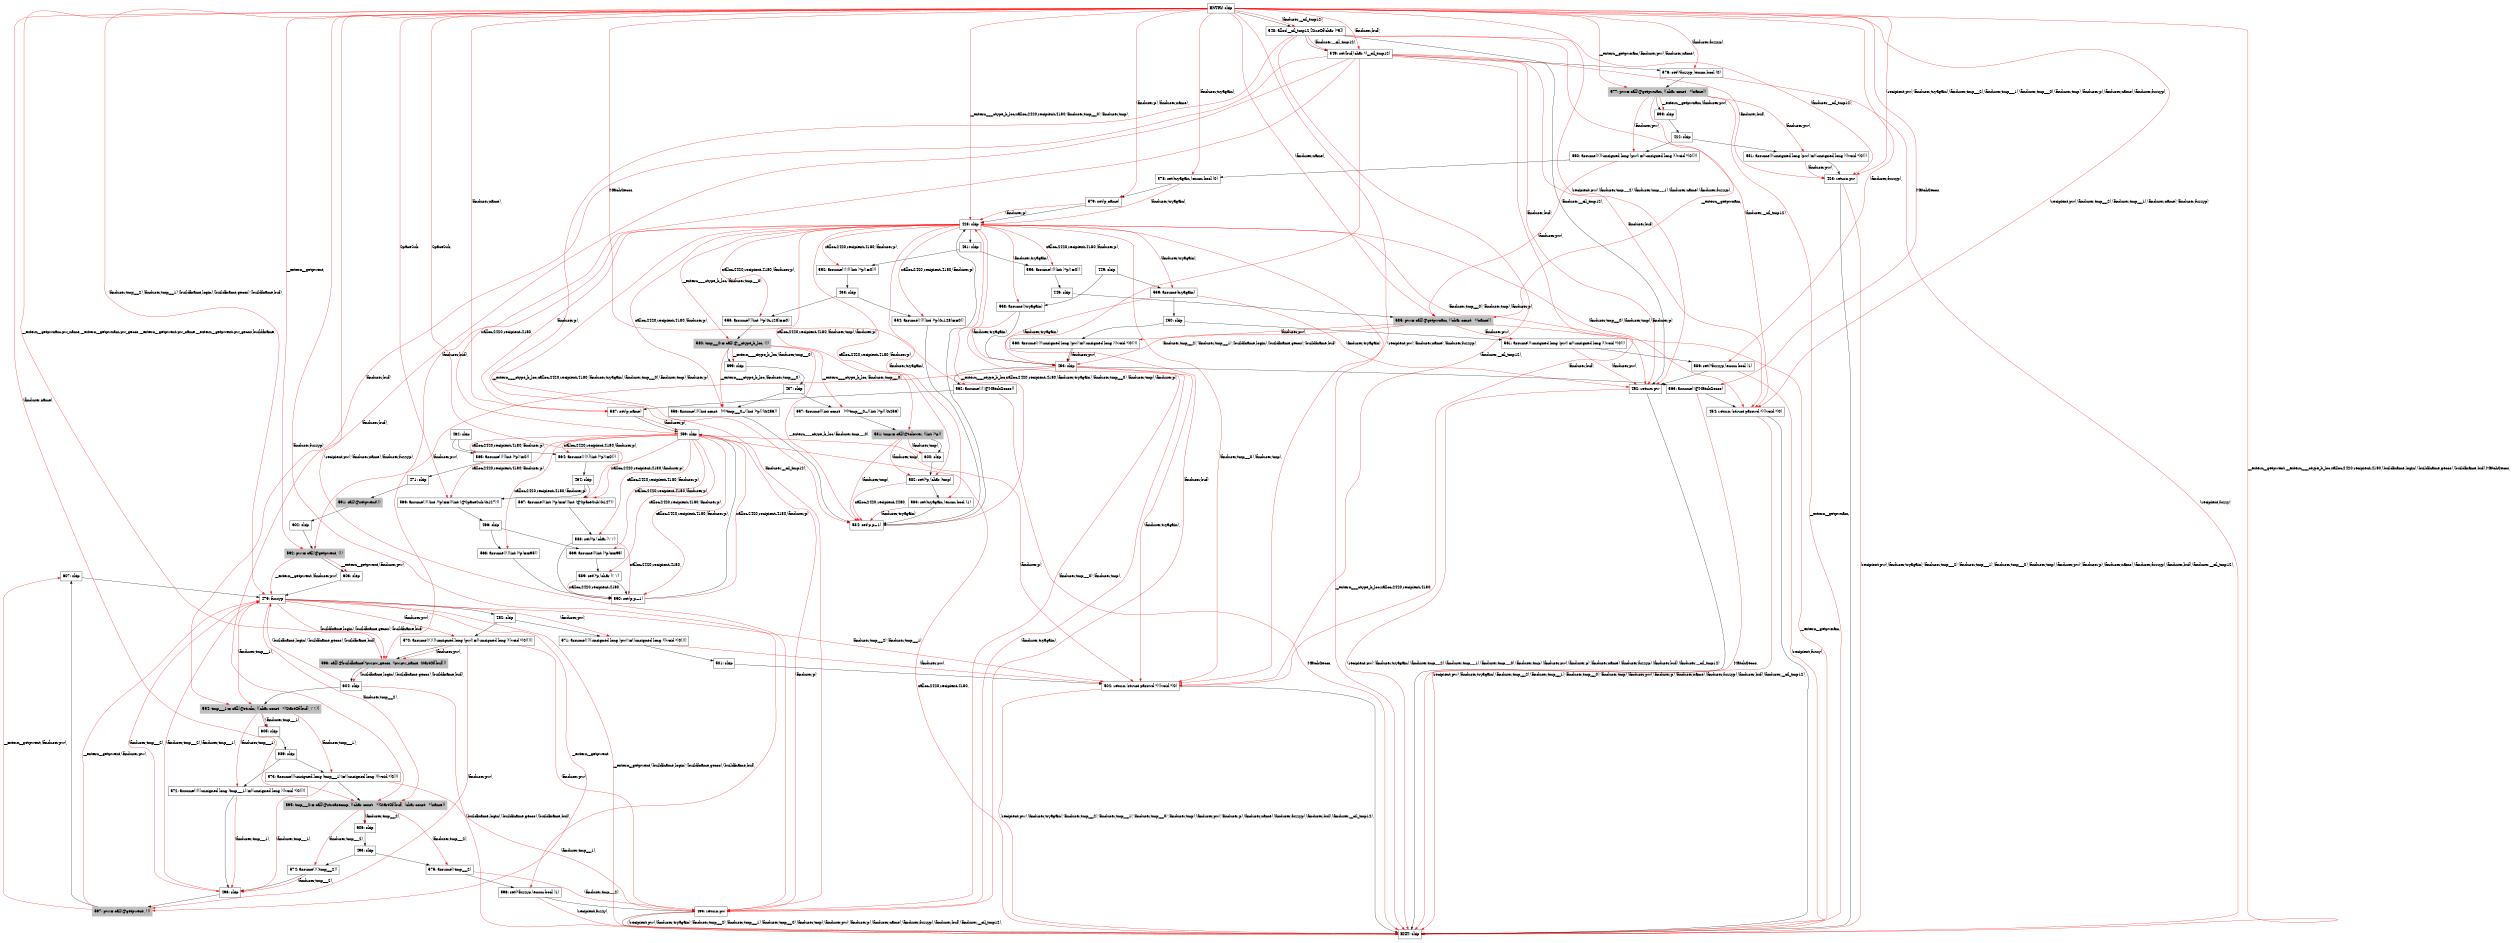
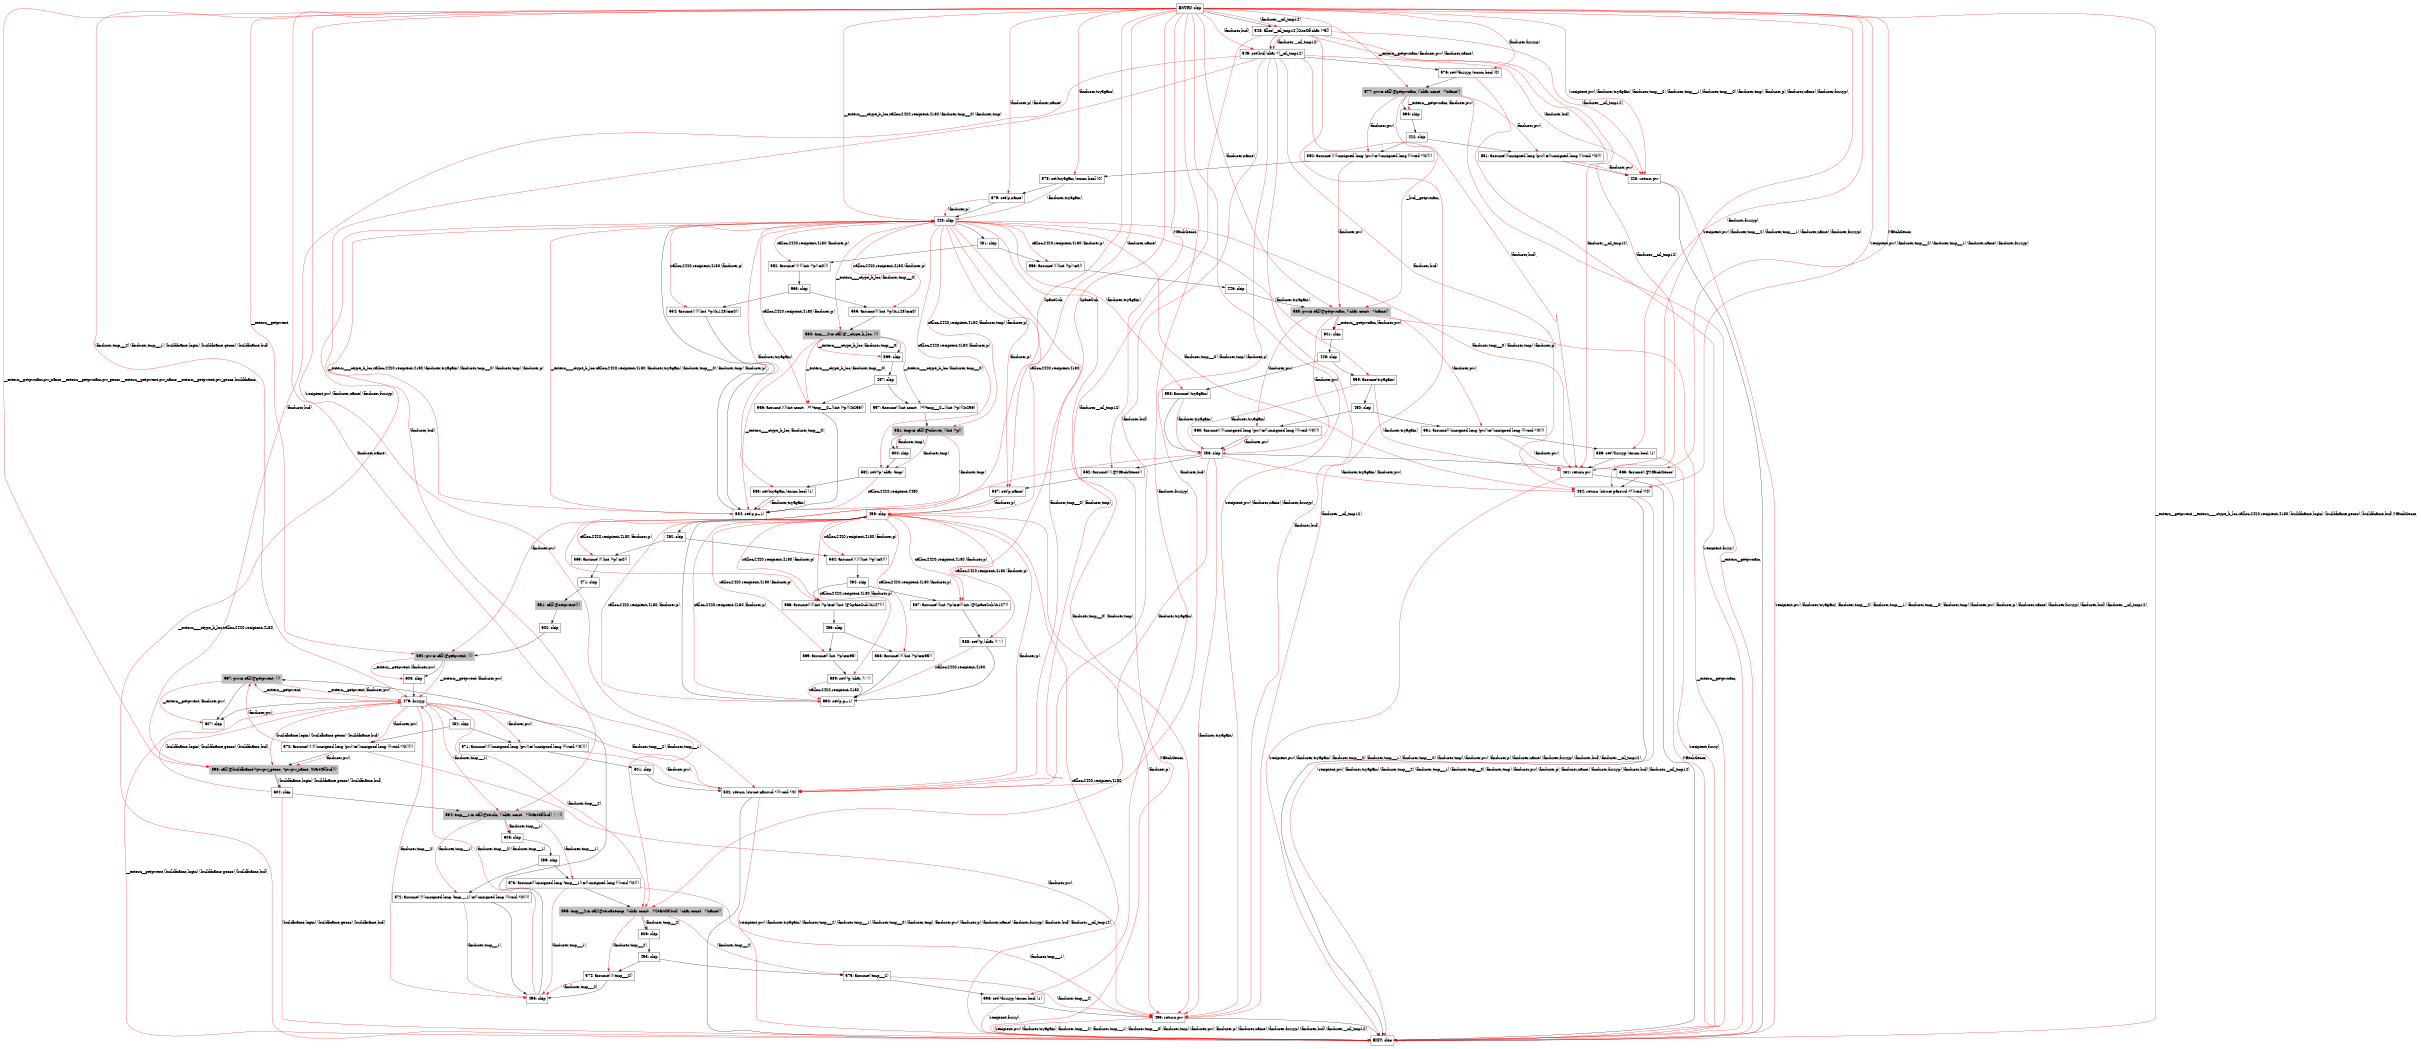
edge "548: alloc(__cil_tmp12,[SizeOf(char )*5])" -> "452: return pw": color black -> red
edge "577: pw:= call(@getpwnam, ((char const   *)name))" -> "585: pw:= call(@getpwnam, ((char const   *)name))": label "__extern__getpwnam," -> "__buf__getpwnam,"
node "433: skip": label "433: skip" -> "933: skip"
node "601: skip": added
edge "585: pw:= call(@getpwnam, ((char const   *)name))" -> "453: skip": label "(finduser,tmp___2),(finduser,tmp___1),(buildfname,login),(buildfname,gecos),(buildfname,buf)," -> "(finduser,pw),"
edge "453: skip" -> "454: return (struct passwd *)((void *)0)": added, label "(finduser,tryagain),(finduser,pw),"
edge "459: skip" -> "462: skip": added
edge "607: skip" -> "479: fuzzyp": reversed
node "989: skip": label "989: skip" -> "489: skip"
